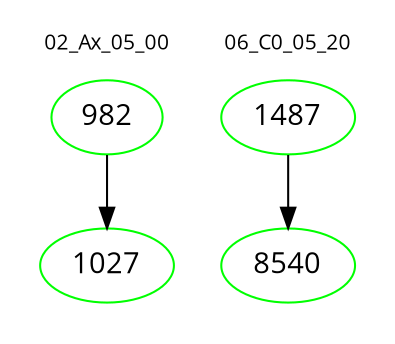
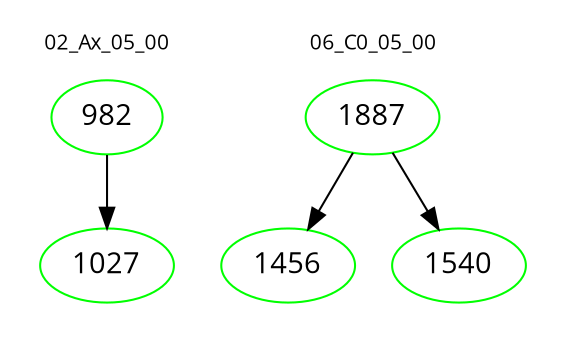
cluster "06_C0_05_20": label "06_C0_05_20" -> "06_C0_05_00"
node "1487": label "1487" -> "1887"
node "1456": added
node "8540": label "8540" -> "1540"
